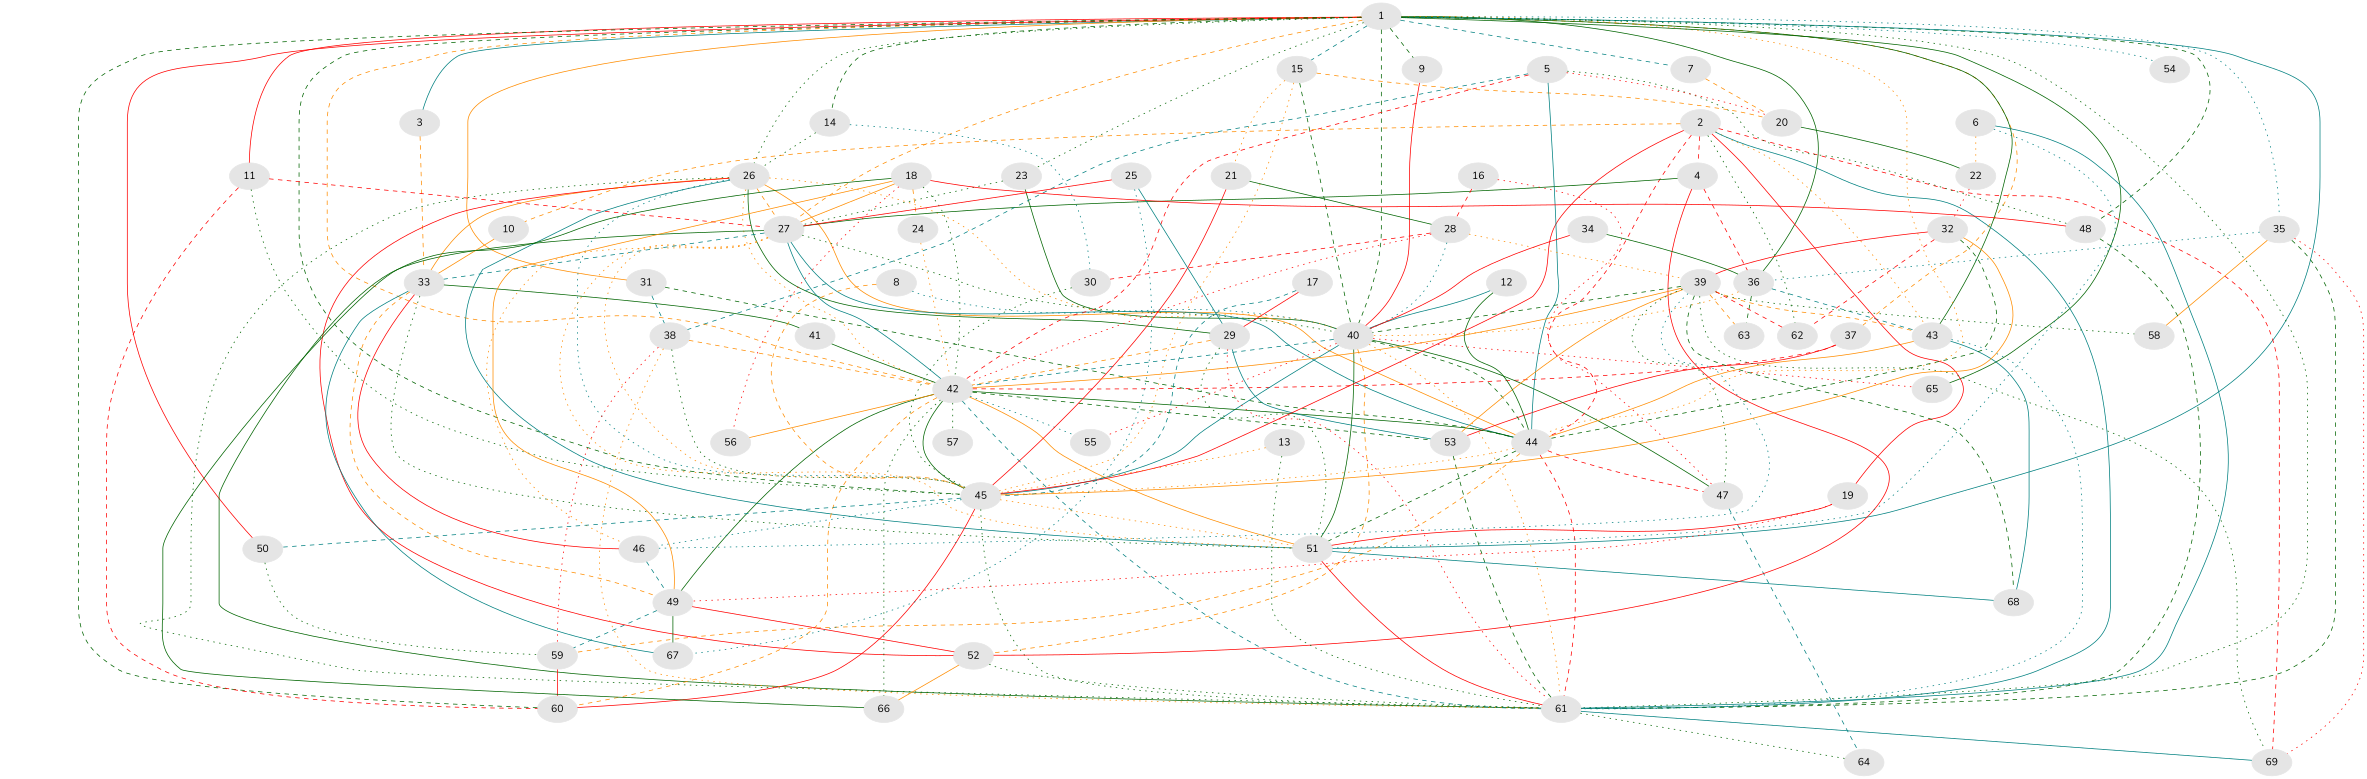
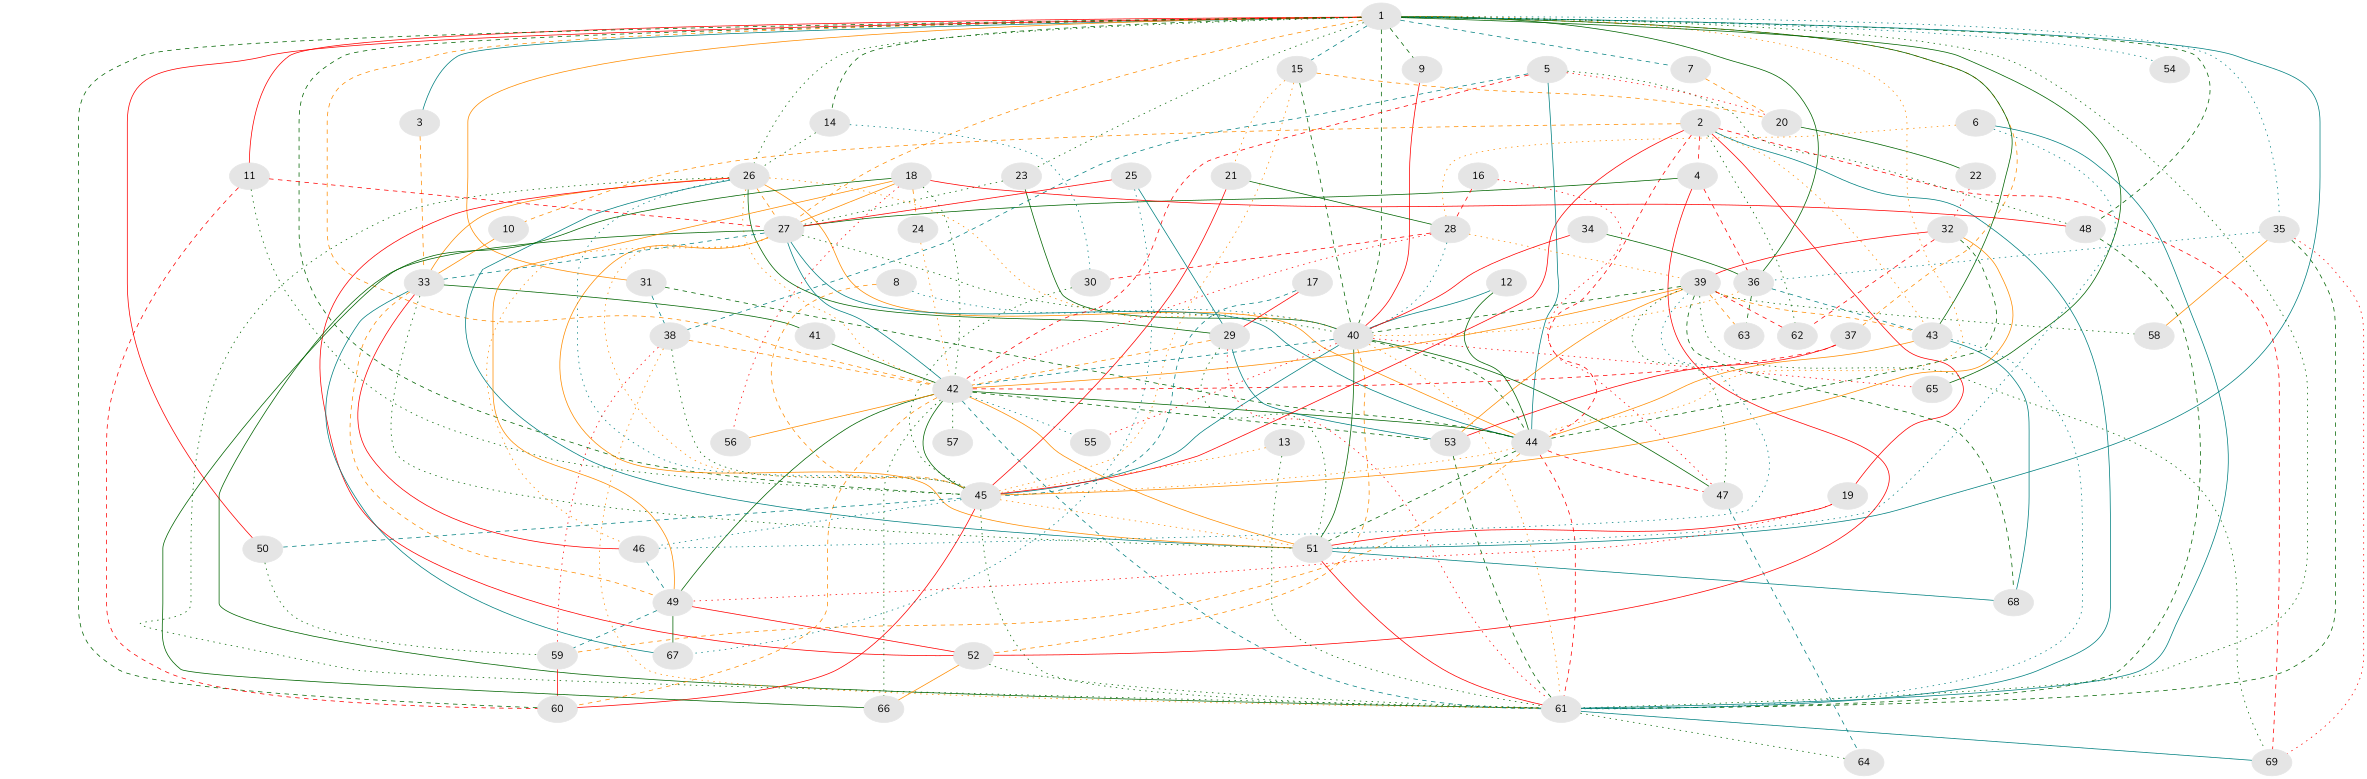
edge "6" -- "22": now "6" -- "28"
edge "27" -- "51": style dotted -> solid
